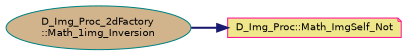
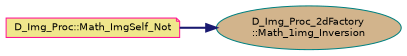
edge "D_Img_Proc_2dFactory ::Math_1img_Inversion" -> "D_Img_Proc::Math_ImgSelf_Not": reversed
